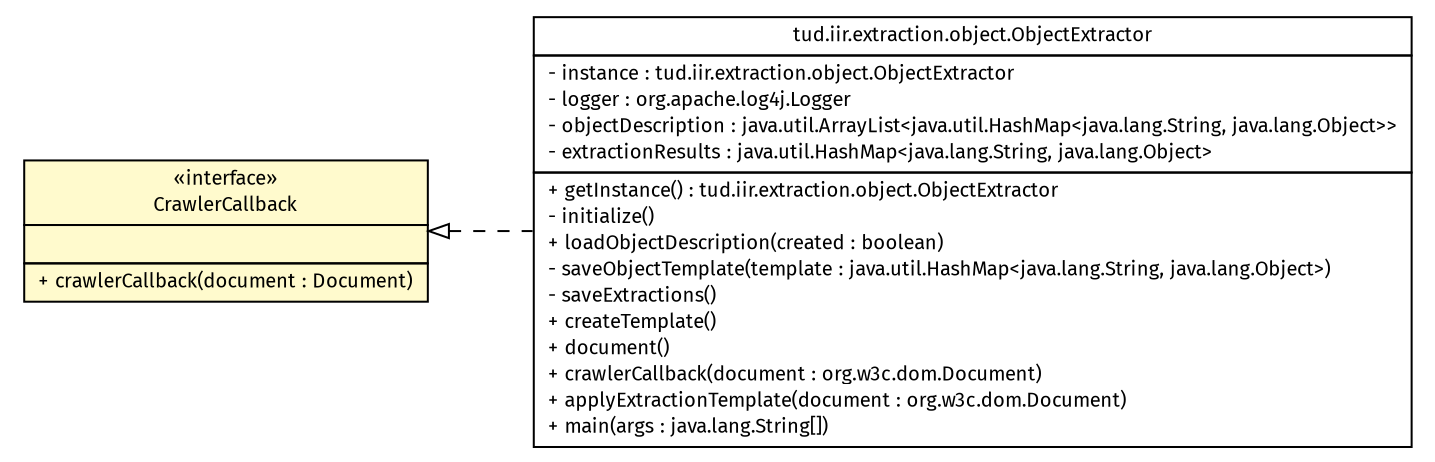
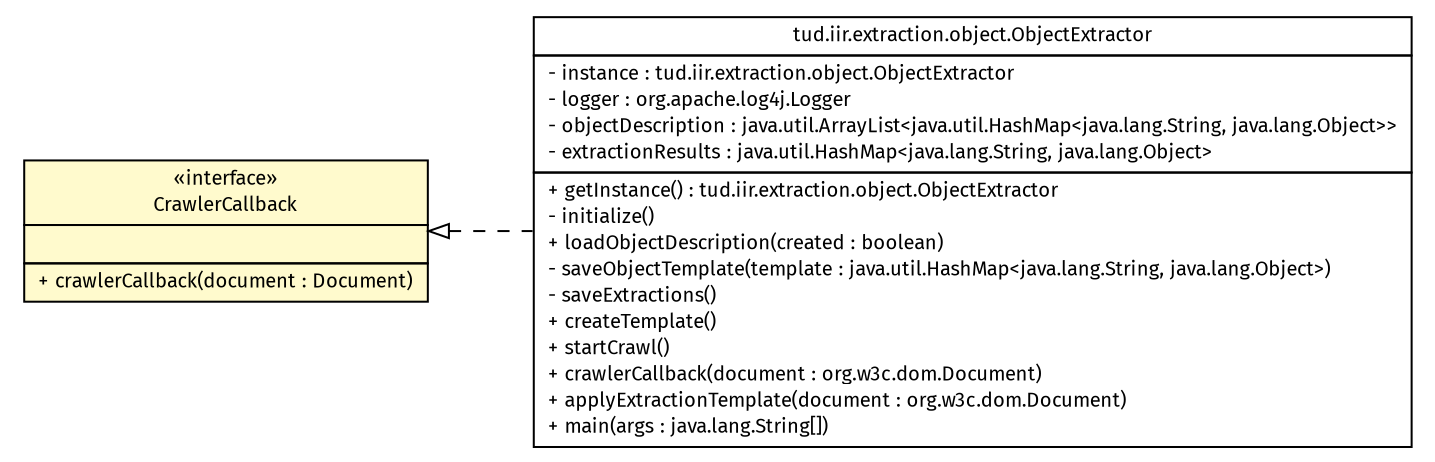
node "tud.iir.extraction.object.ObjectExtractor": text "+ document()" -> "+ startCrawl()"
